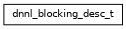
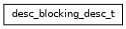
node "dnnl_blocking_desc_t": label "dnnl_blocking_desc_t" -> "desc_blocking_desc_t"
